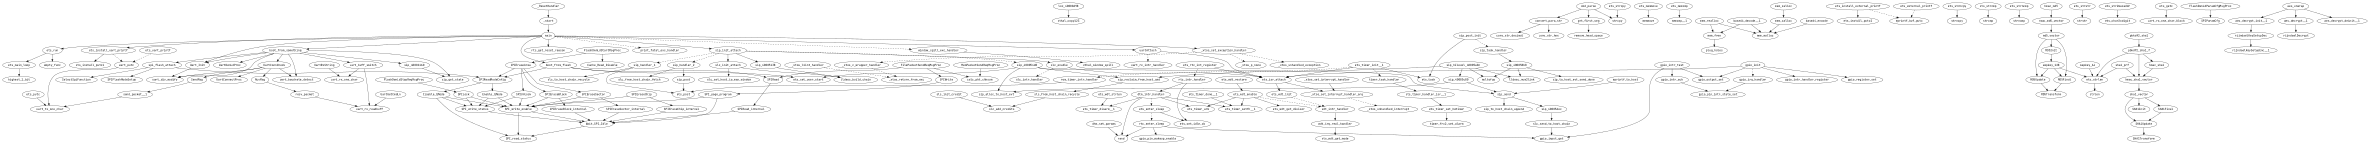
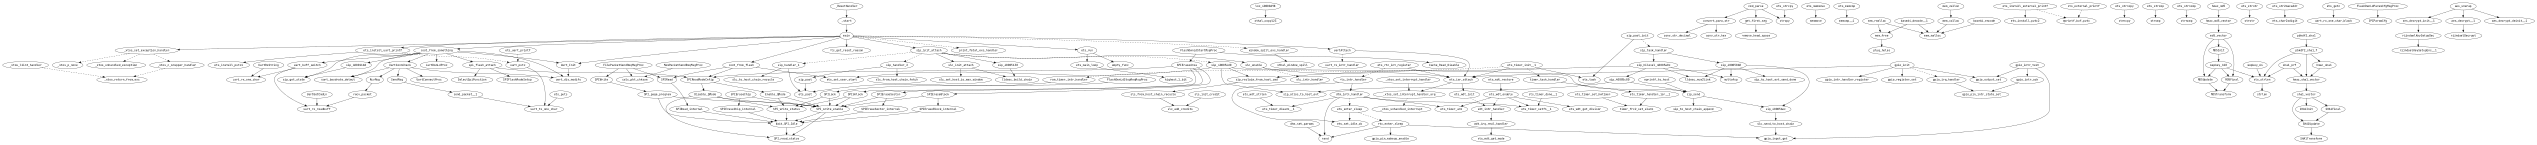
edge "sip_task_handler" -> "sip_hilevel_40005a0c": added
edge "sip_400058b8" -> "sip_400056ec": added
edge "ets_timer_handler_isr__1" -> "ets_timer_set_hwtimer": now "ets_timer_handler_isr__1" -> "timer_frc2_set_alarm"
